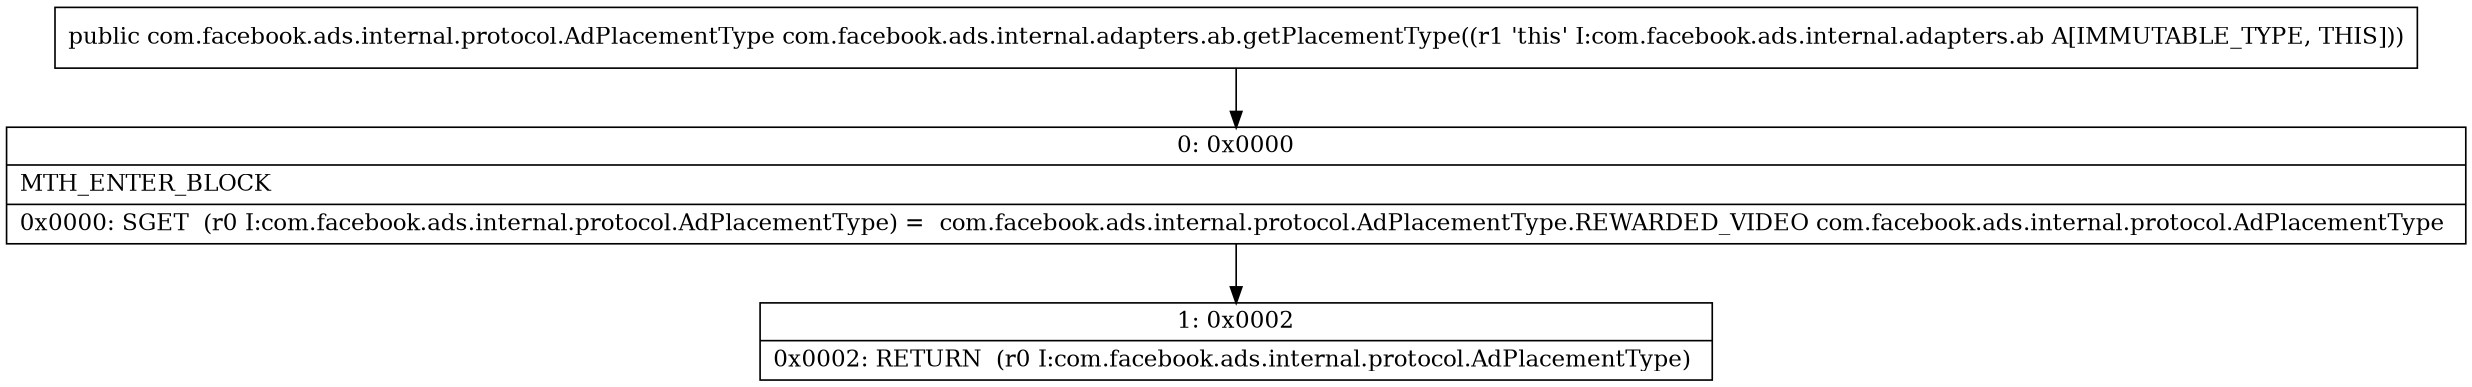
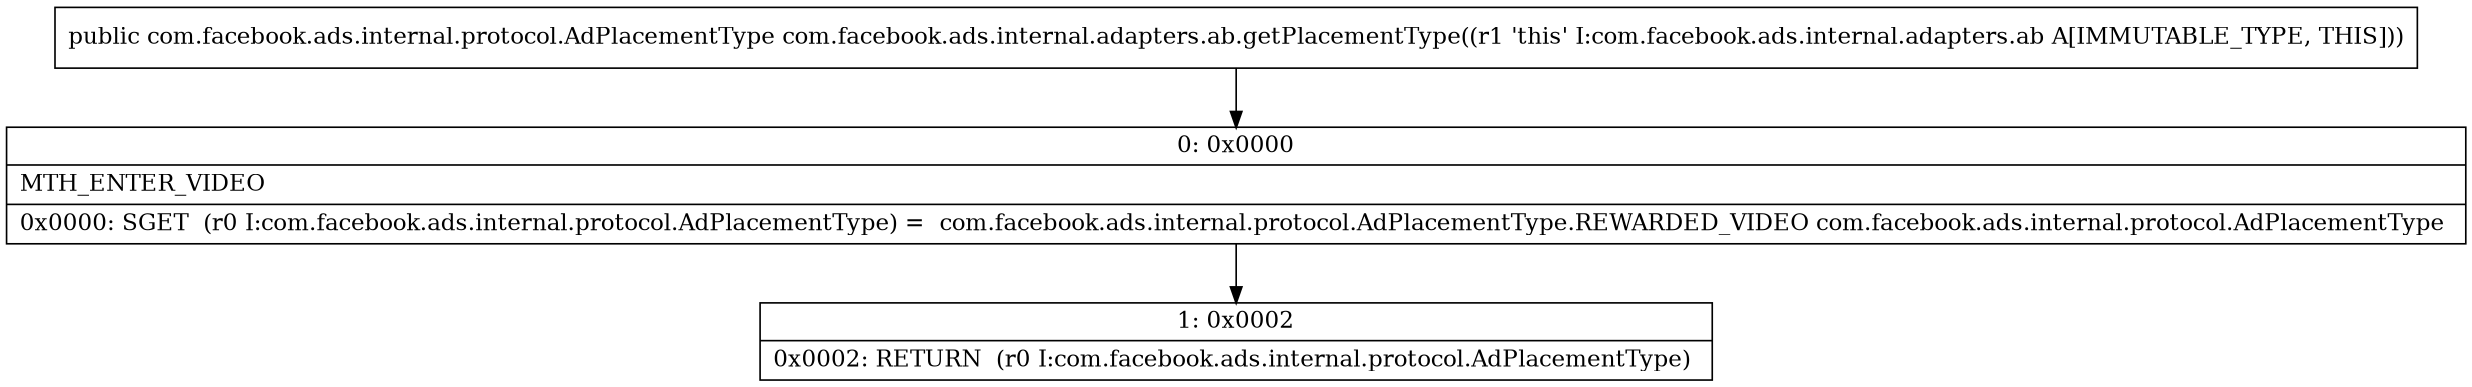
node "0: 0x0000": text "MTH_ENTER_BLOCK" -> "MTH_ENTER_VIDEO"
